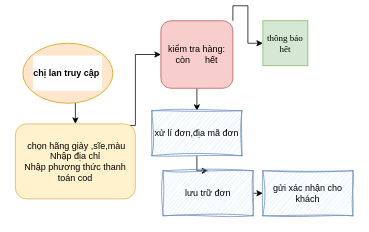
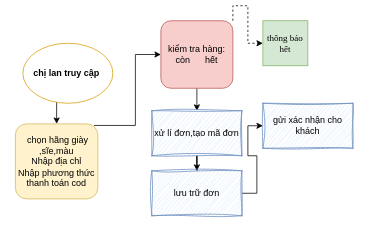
edge "kiểm tra hàng: còn hết" -> "thông báo hết": style solid -> dashed
node "chị lan truy cập": fillcolor #ffe6cc -> #ffffff
node "xử lí đơn,địa mã đơn": label "xử lí đơn,địa mã đơn" -> "xử lí đơn,tạo mã đơn"
node "chọn hãng giày ,sĩe,màu Nhập địa chỉ Nhập phương thức thanh toán cod": size 120x75 -> 83x75
node "lưu trữ đơn": moved (208, 193) -> (197, 193)
node "gửi xác nhận cho khách": moved (308, 193) -> (308, 126)
